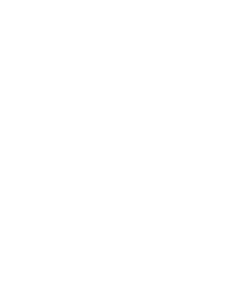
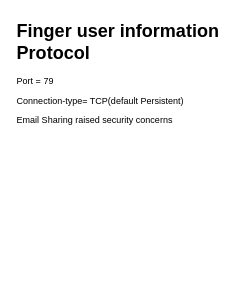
node "Finger user information ProtocolPort = 79 Connection-type= TCP(default Persistent) Email Sharing raised security concerns": added
